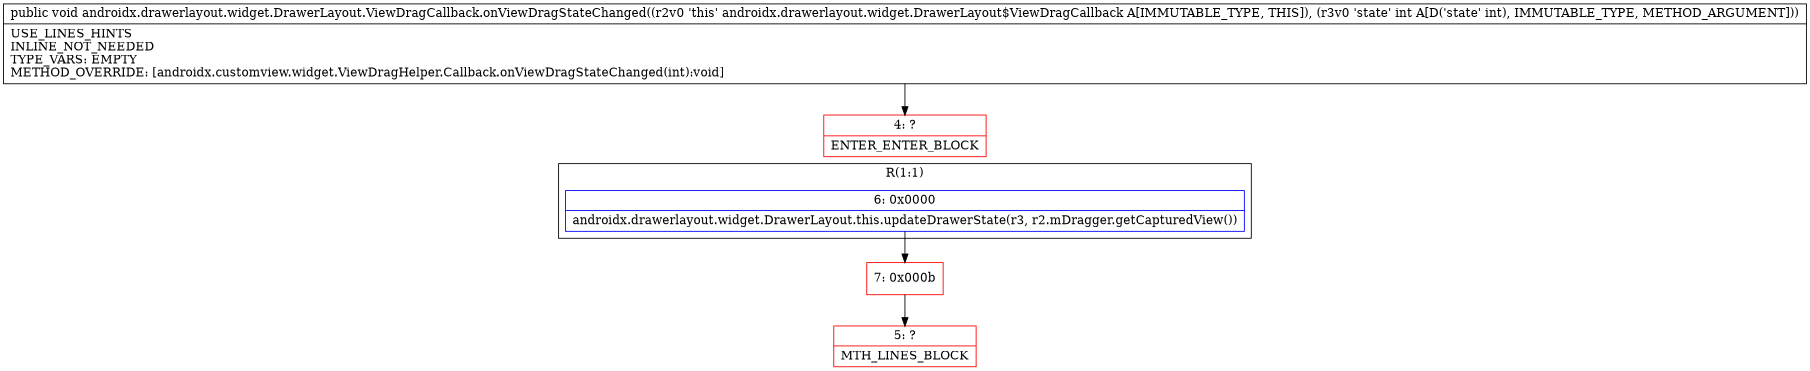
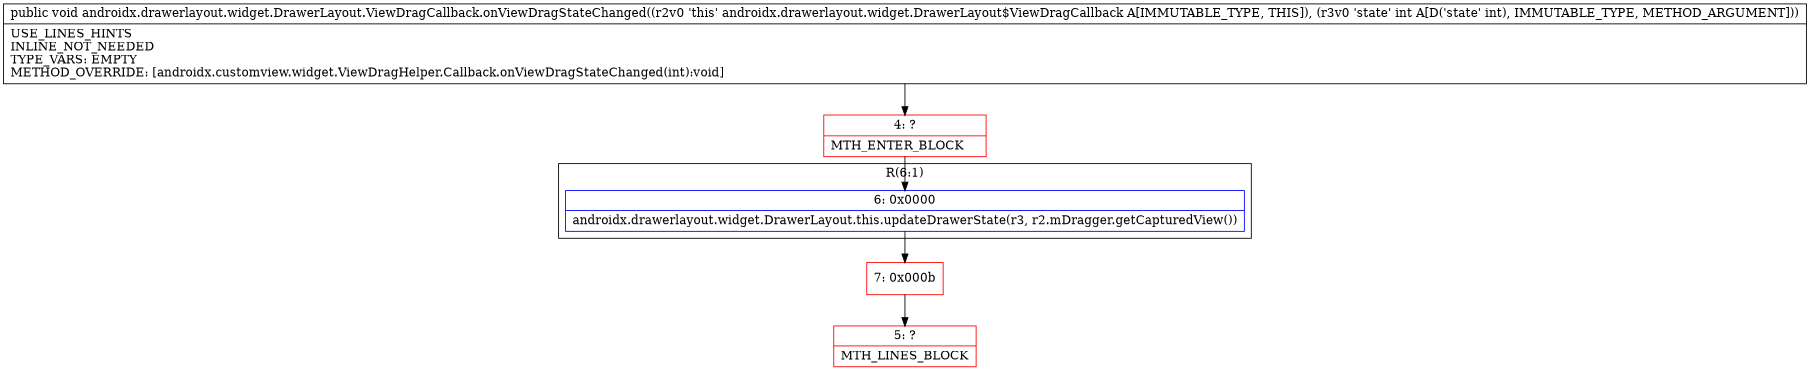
node "4: ?": text "ENTER_ENTER_BLOCK" -> "MTH_ENTER_BLOCK"
edge "4: ?" -> "6: 0x0000": added
cluster "R(1:1)": label "R(1:1)" -> "R(6:1)"
